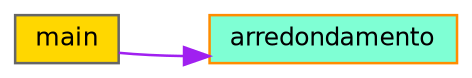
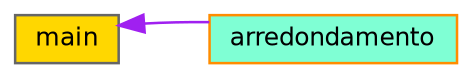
edge "main" -> "arredondamento": reversed
